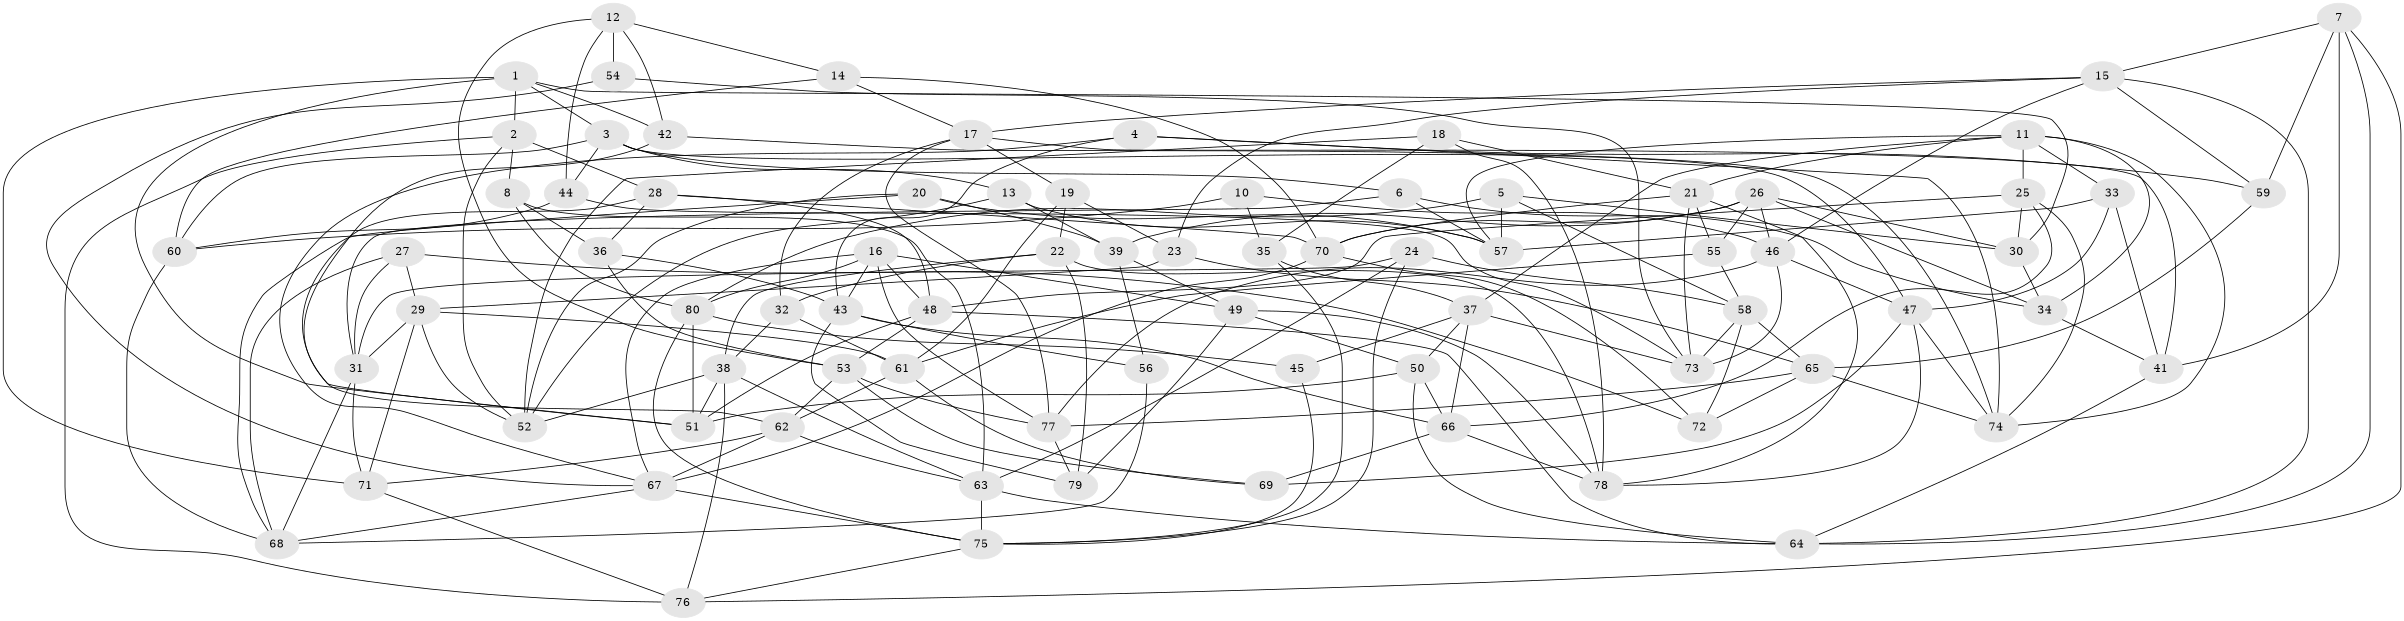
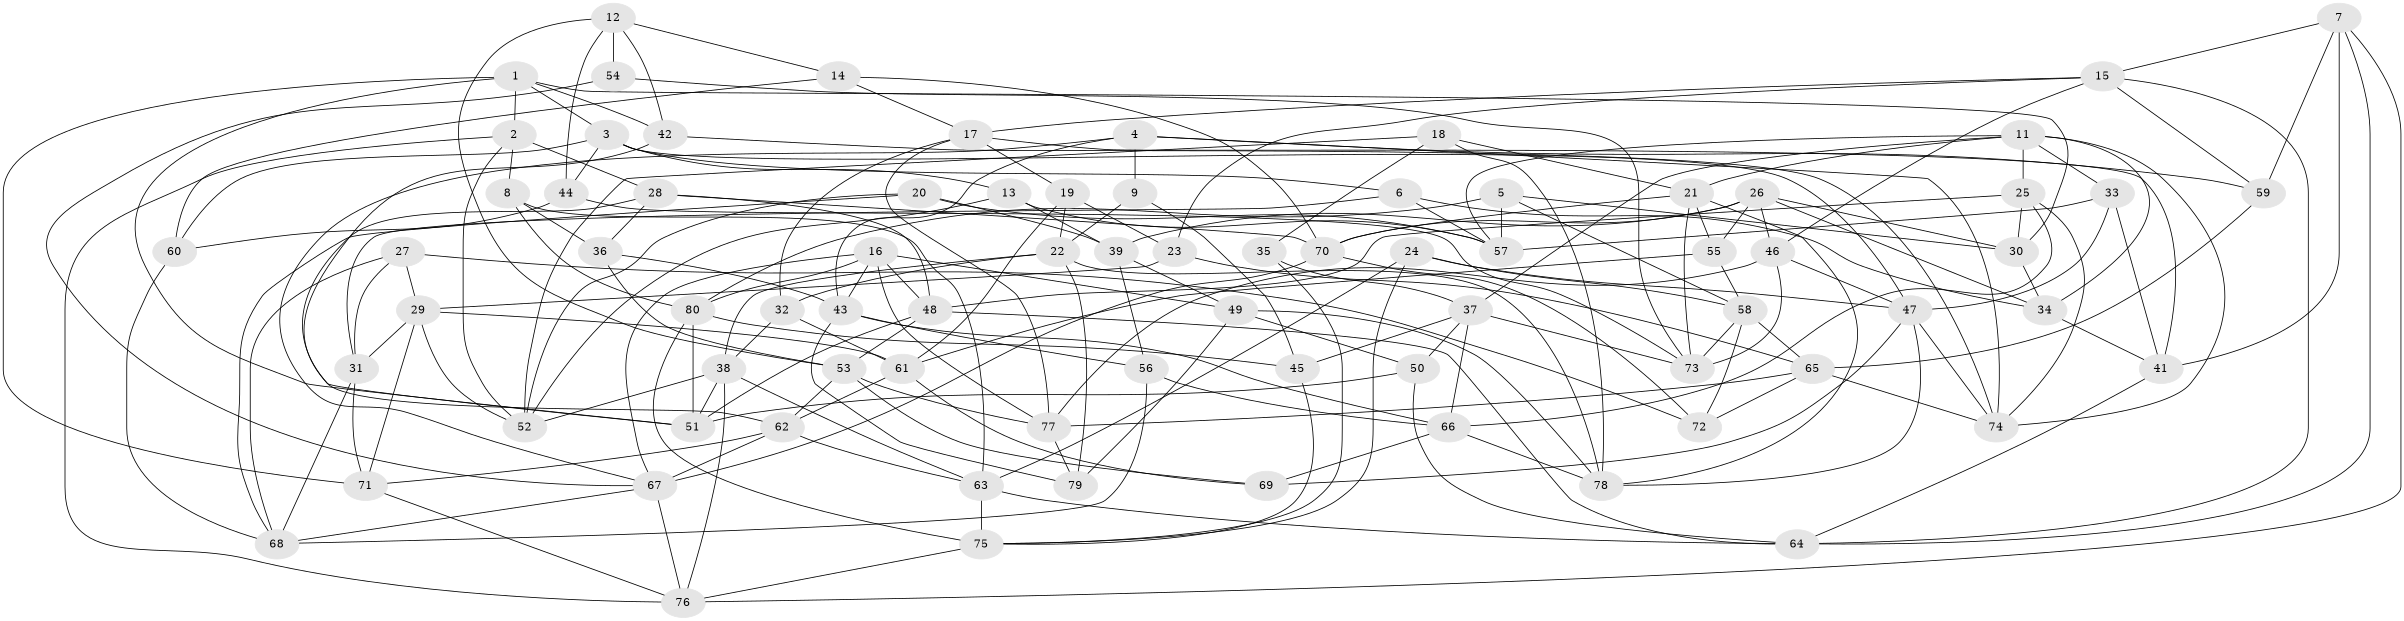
node "9": added
node "10": removed
edge "24" -- "31": now "24" -- "47"
edge "50" -- "66": now "56" -- "66"
edge "67" -- "75": now "67" -- "76"
